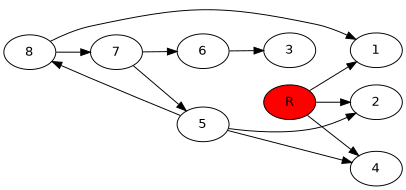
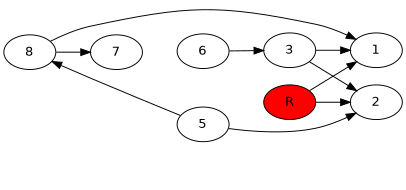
edge "3" -> "1": added
edge "7" -> "6": removed
edge "3" -> "2": added
edge "7" -> "5": removed
node "4": removed
